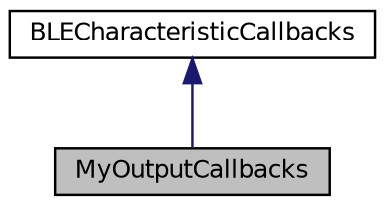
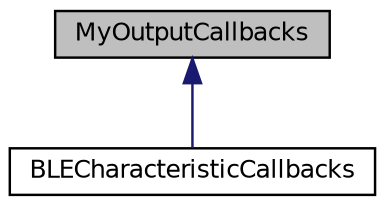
edge "MyOutputCallbacks" -> "BLECharacteristicCallbacks": reversed
